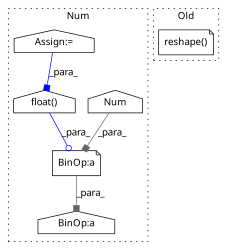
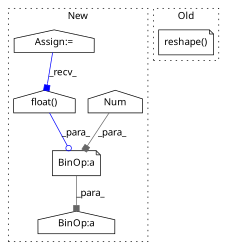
cluster "Num": label "Num" -> "New"
edge "Assign:=" -> "float()": label "_para_" -> "_recv_"
